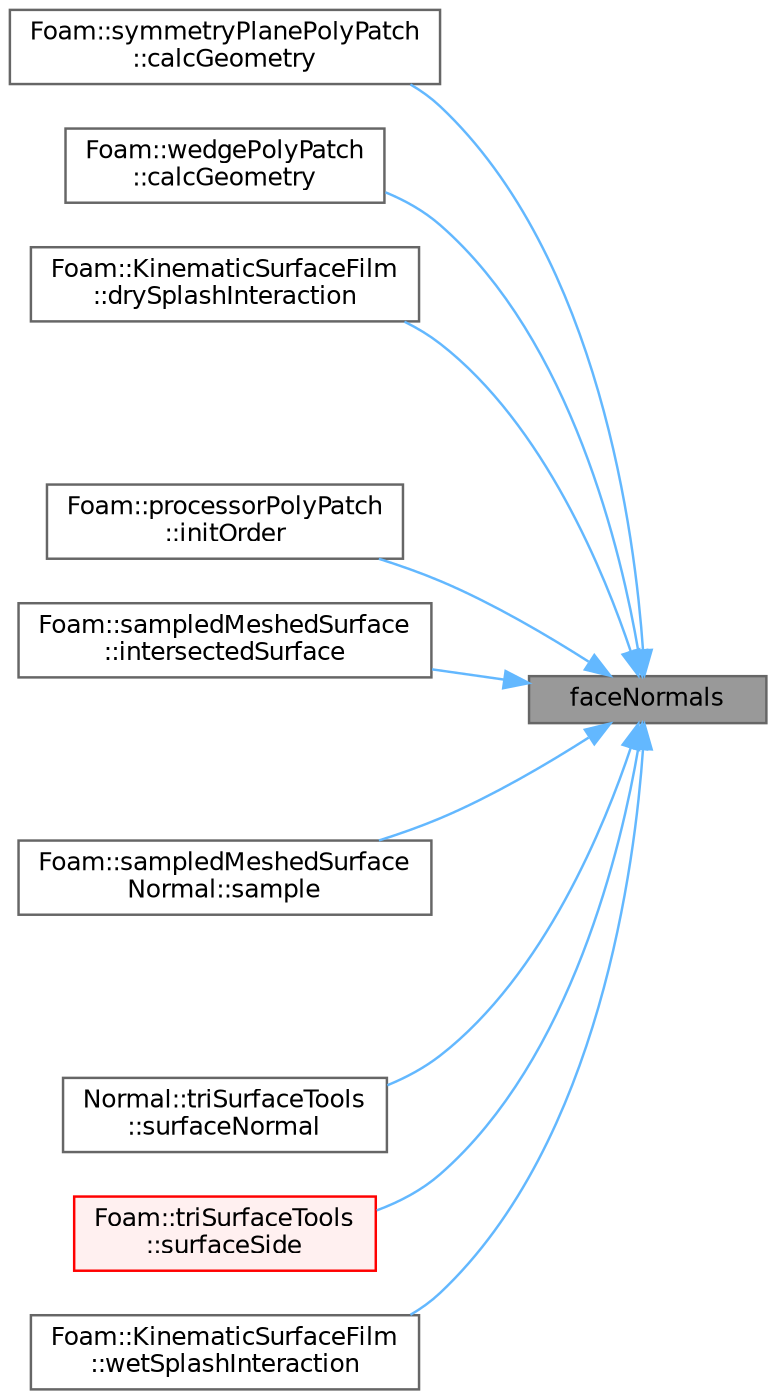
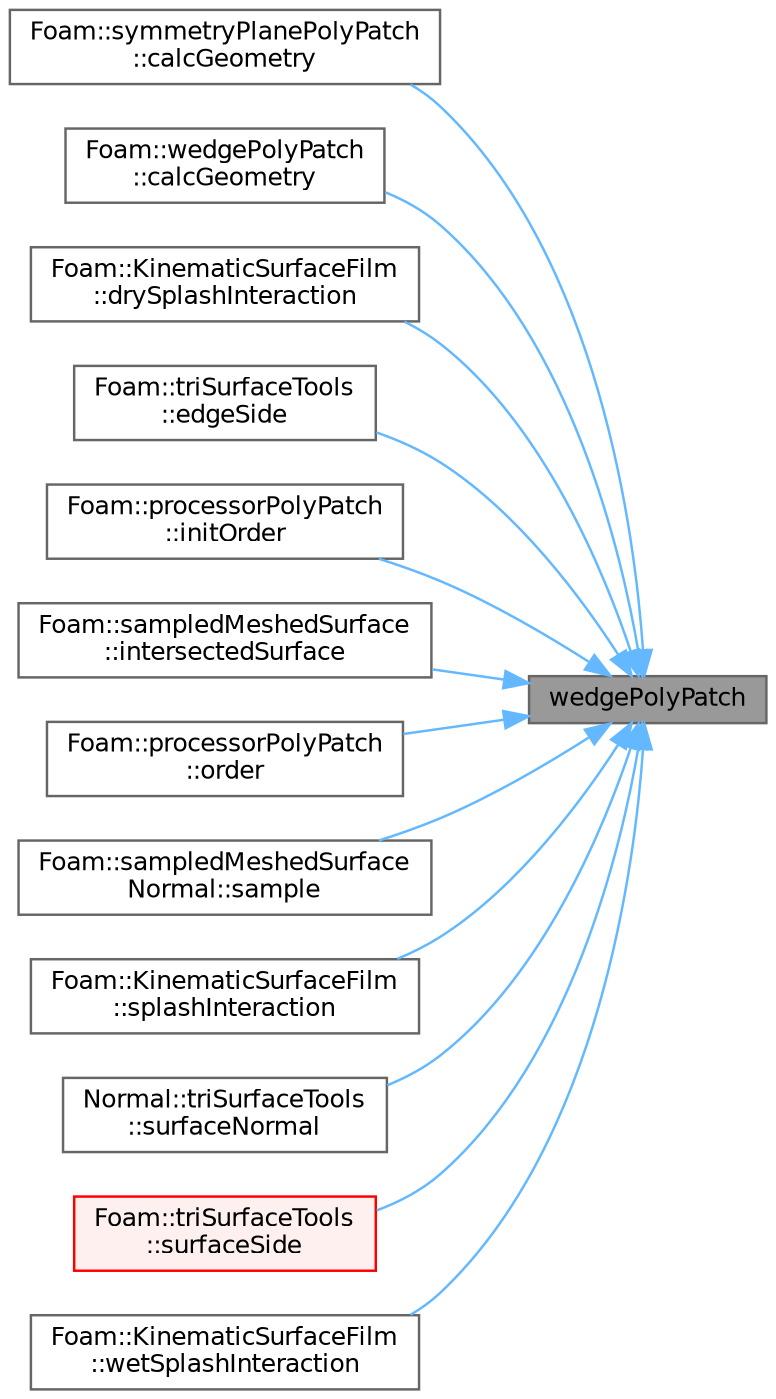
node "Foam::triSurfaceTools ::edgeSide": added
node "faceNormals": label "faceNormals" -> "wedgePolyPatch"
node "Foam::processorPolyPatch ::order": added
node "Foam::KinematicSurfaceFilm ::splashInteraction": added
